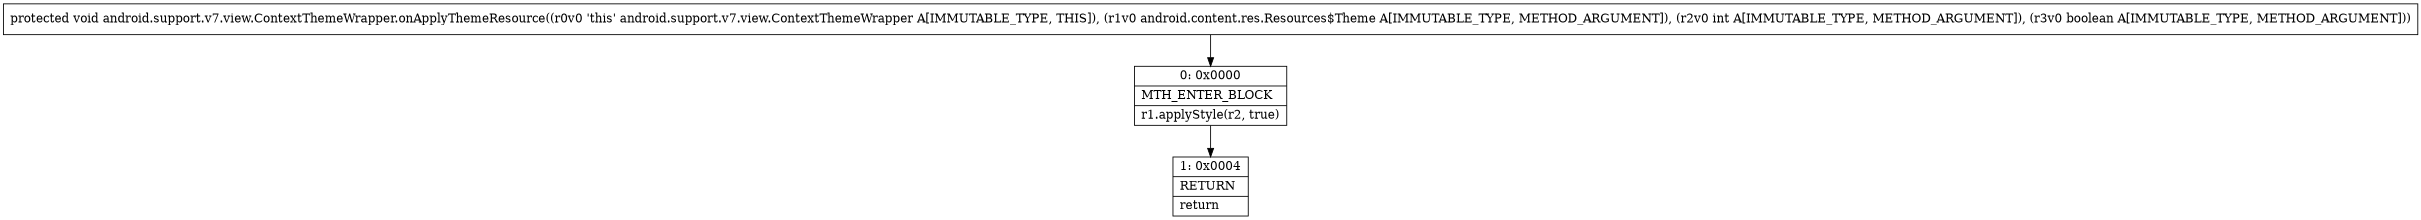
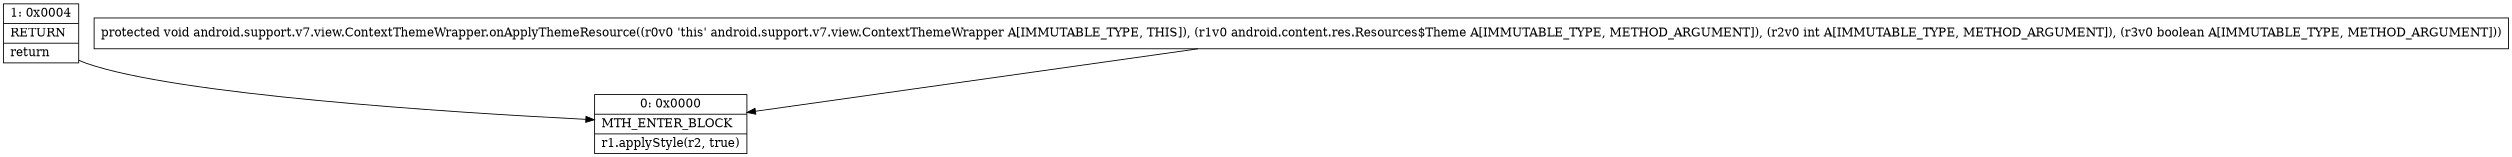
edge "0: 0x0000" -> "1: 0x0004": reversed
